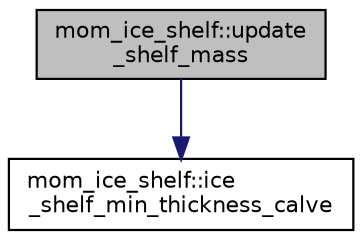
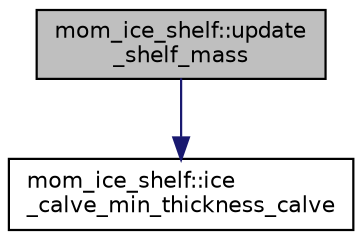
node "mom_ice_shelf::ice _shelf_min_thickness_calve": label "mom_ice_shelf::ice _shelf_min_thickness_calve" -> "mom_ice_shelf::ice _calve_min_thickness_calve"
